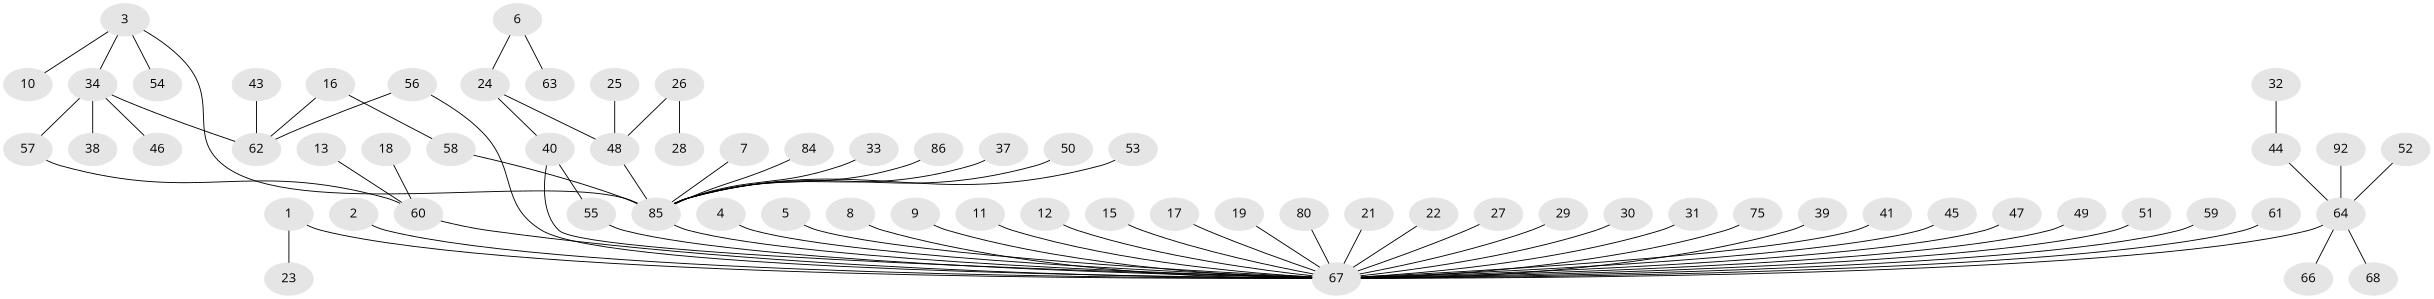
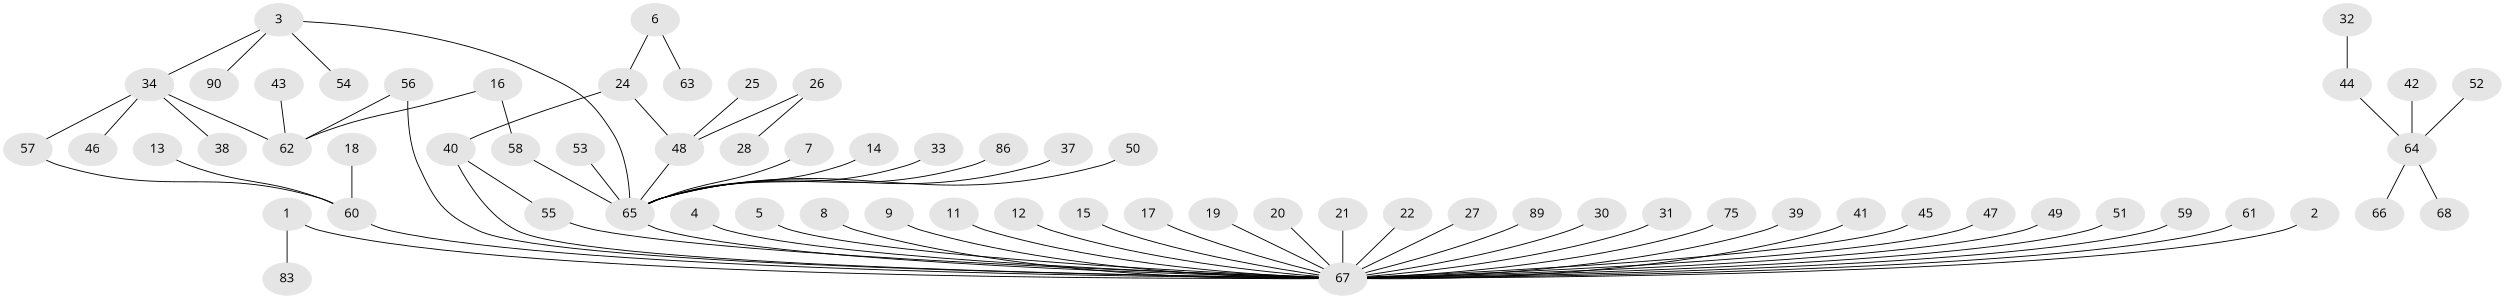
node "10": label "10" -> "90"
node "84": label "84" -> "14"
node "92": label "92" -> "42"
node "85": label "85" -> "65"
node "80": label "80" -> "20"
node "29": label "29" -> "89"
edge "64" -- "67": removed
node "23": label "23" -> "83"
